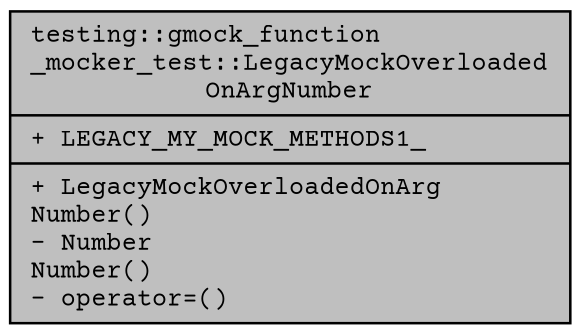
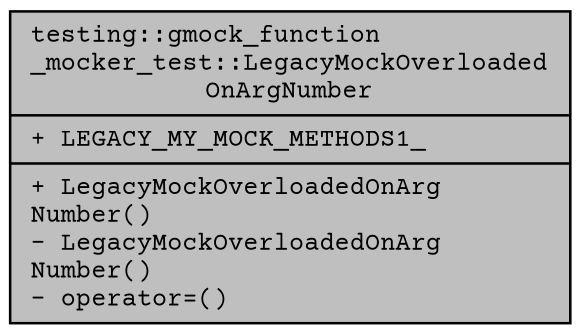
node "testing::gmock_function": text "- Number" -> "- LegacyMockOverloadedOnArg"
